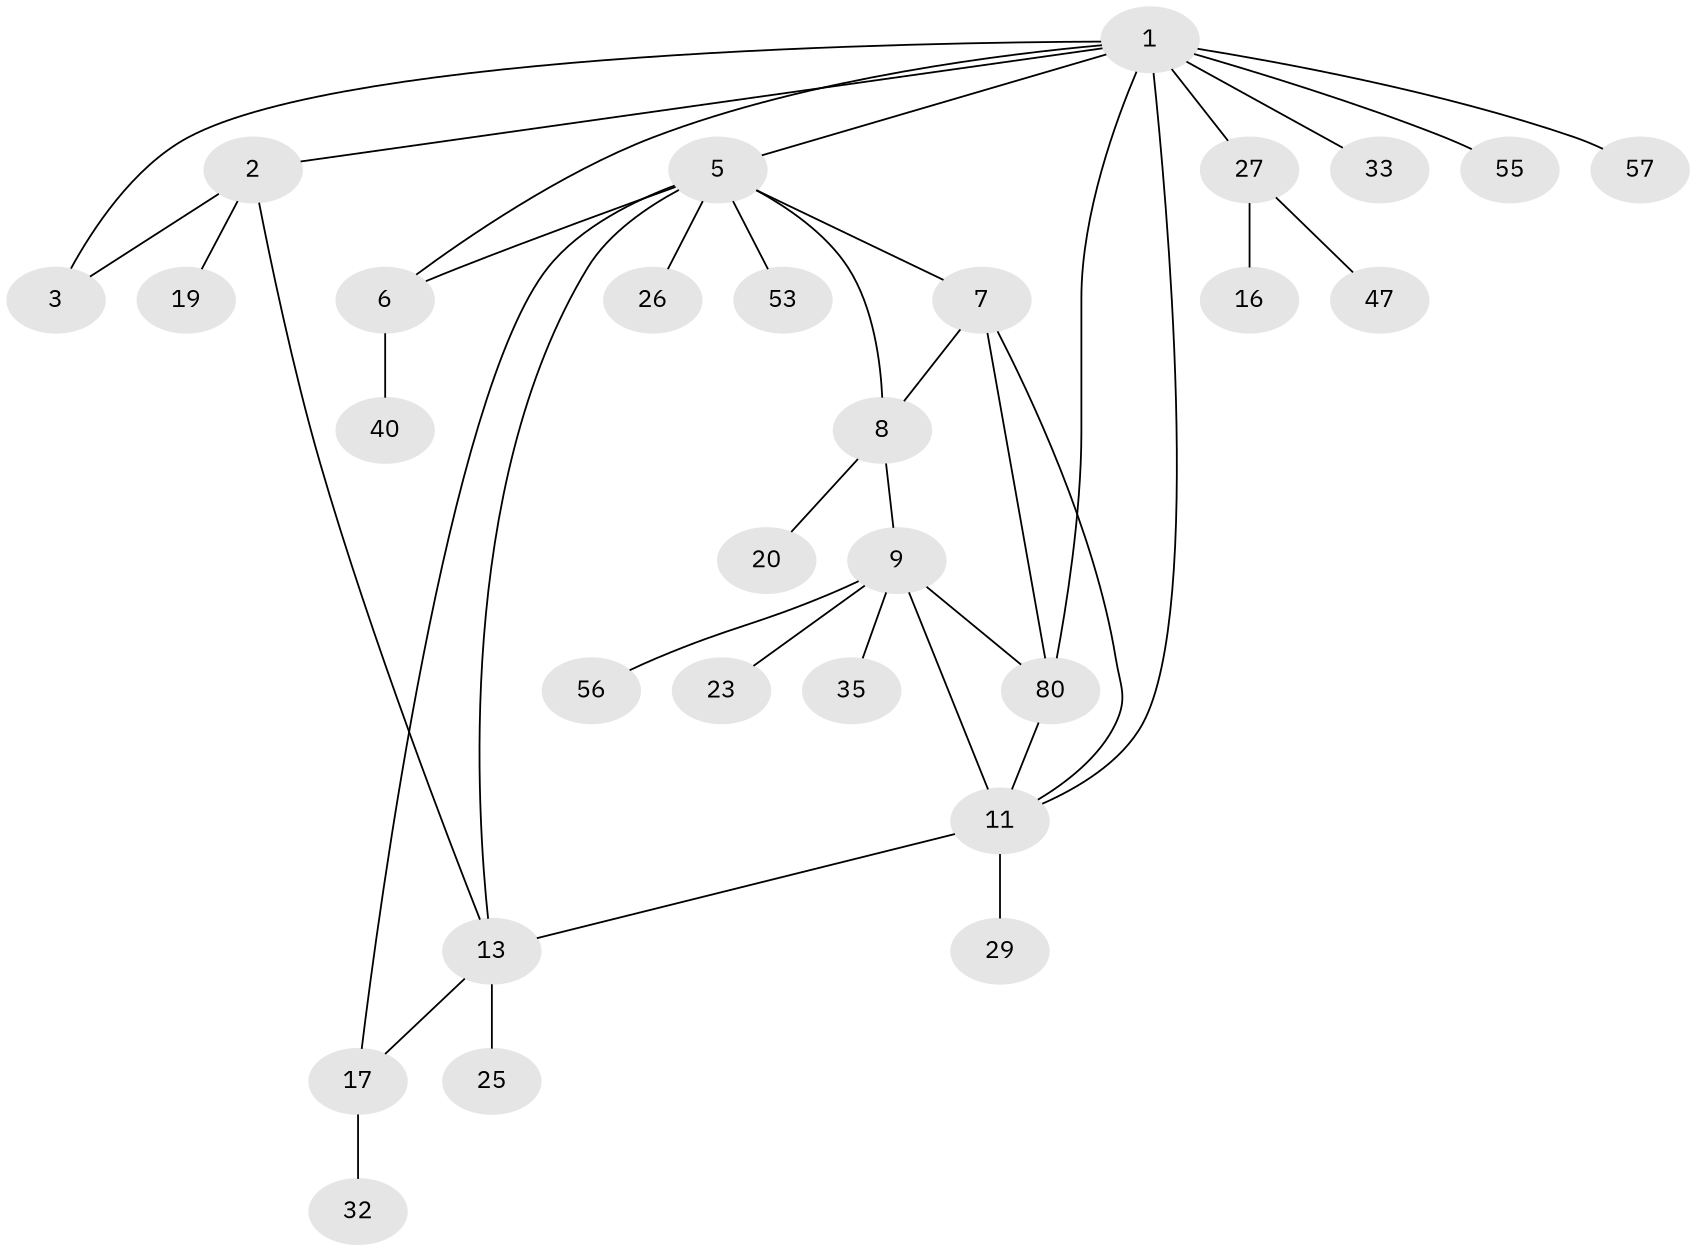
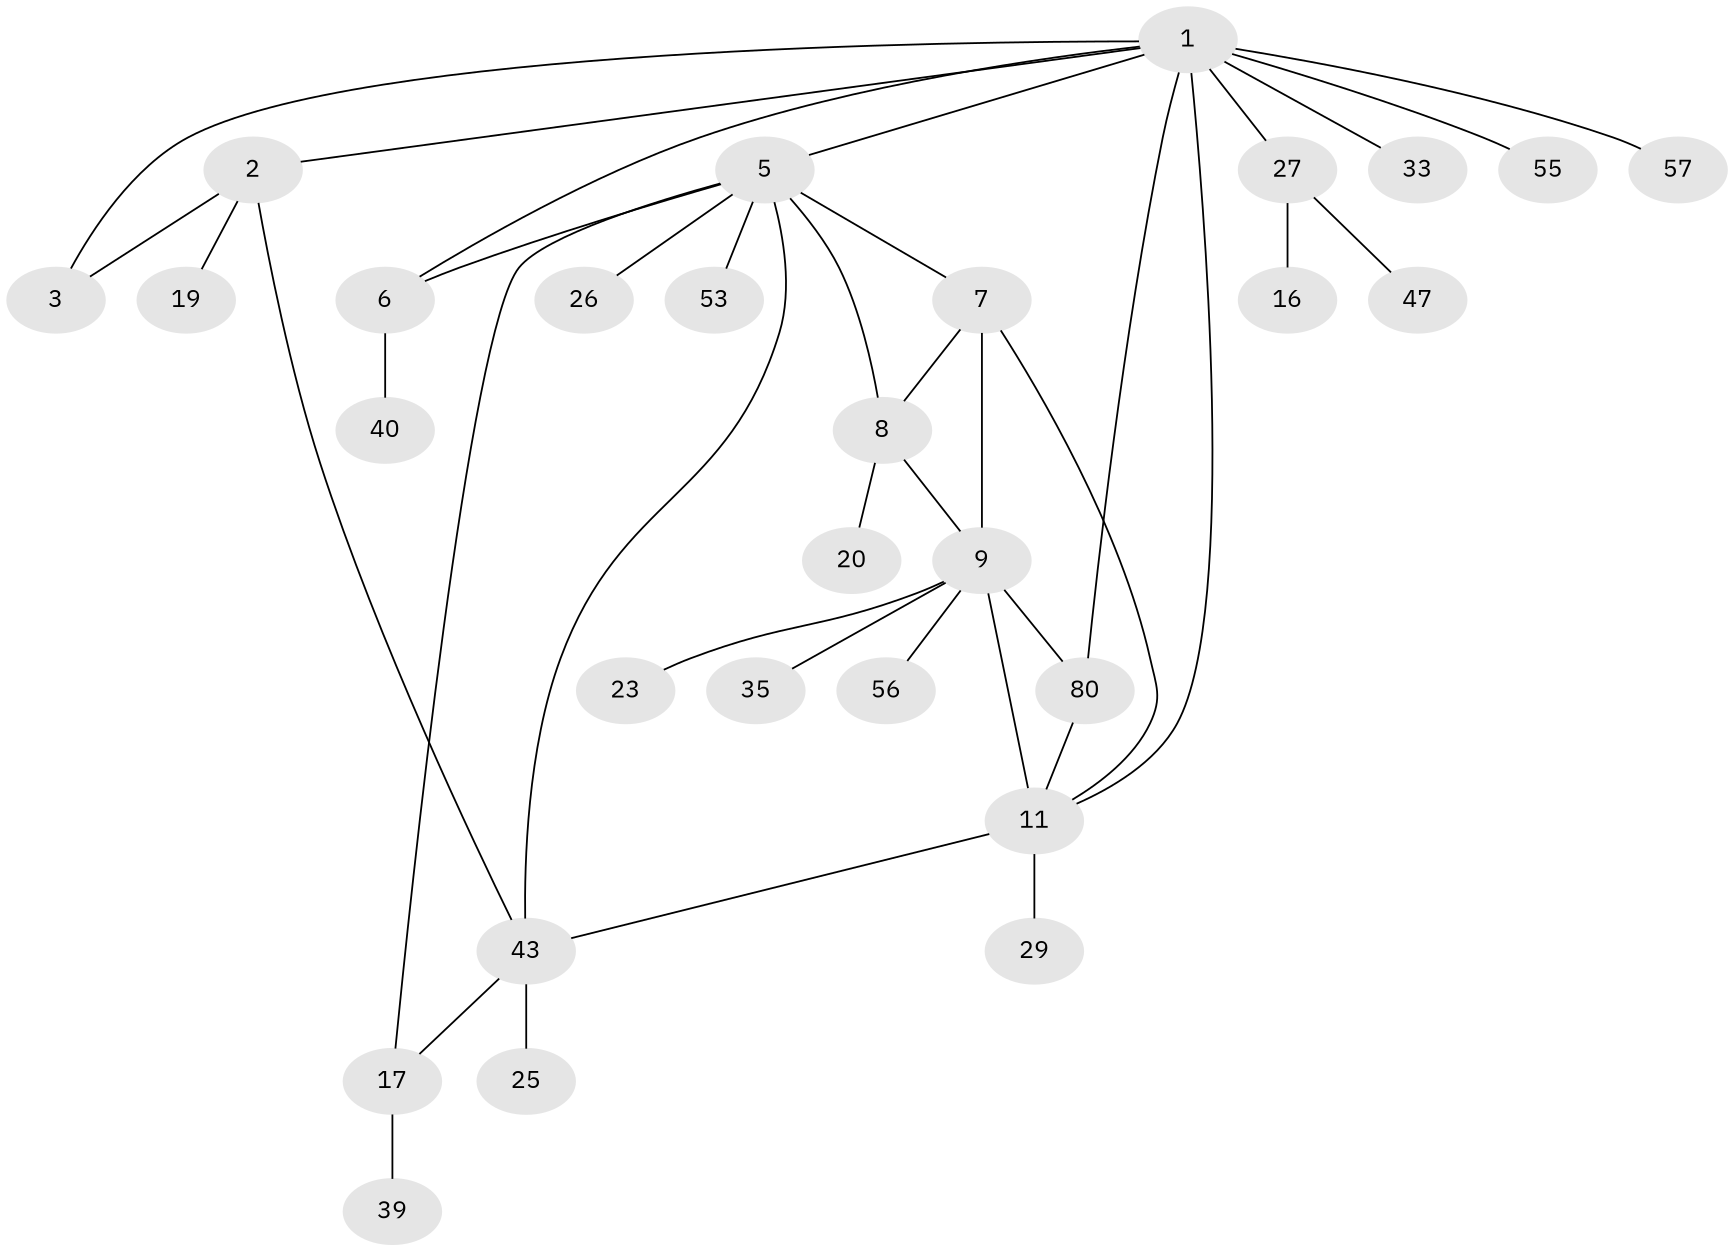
edge "7" -- "80": now "7" -- "9"
node "13": label "13" -> "43"
node "32": label "32" -> "39"
